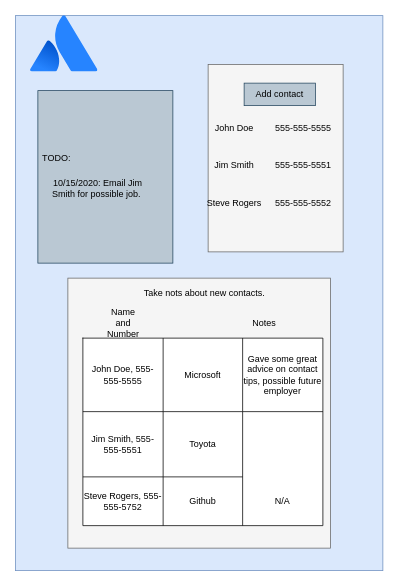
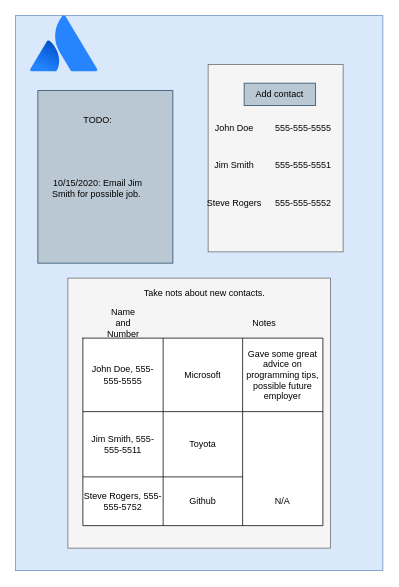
node "TODO:": moved (57, 158) -> (98, 120)
node "Gave some great advice on contact tips, possible future employer": label "Gave some great advice on contact tips, possible future employer" -> "Gave some great advice on programming tips, possible future employer"
node "Jim Smith, 555-555-5551": label "Jim Smith, 555-555-5551" -> "Jim Smith, 555-555-5511"
